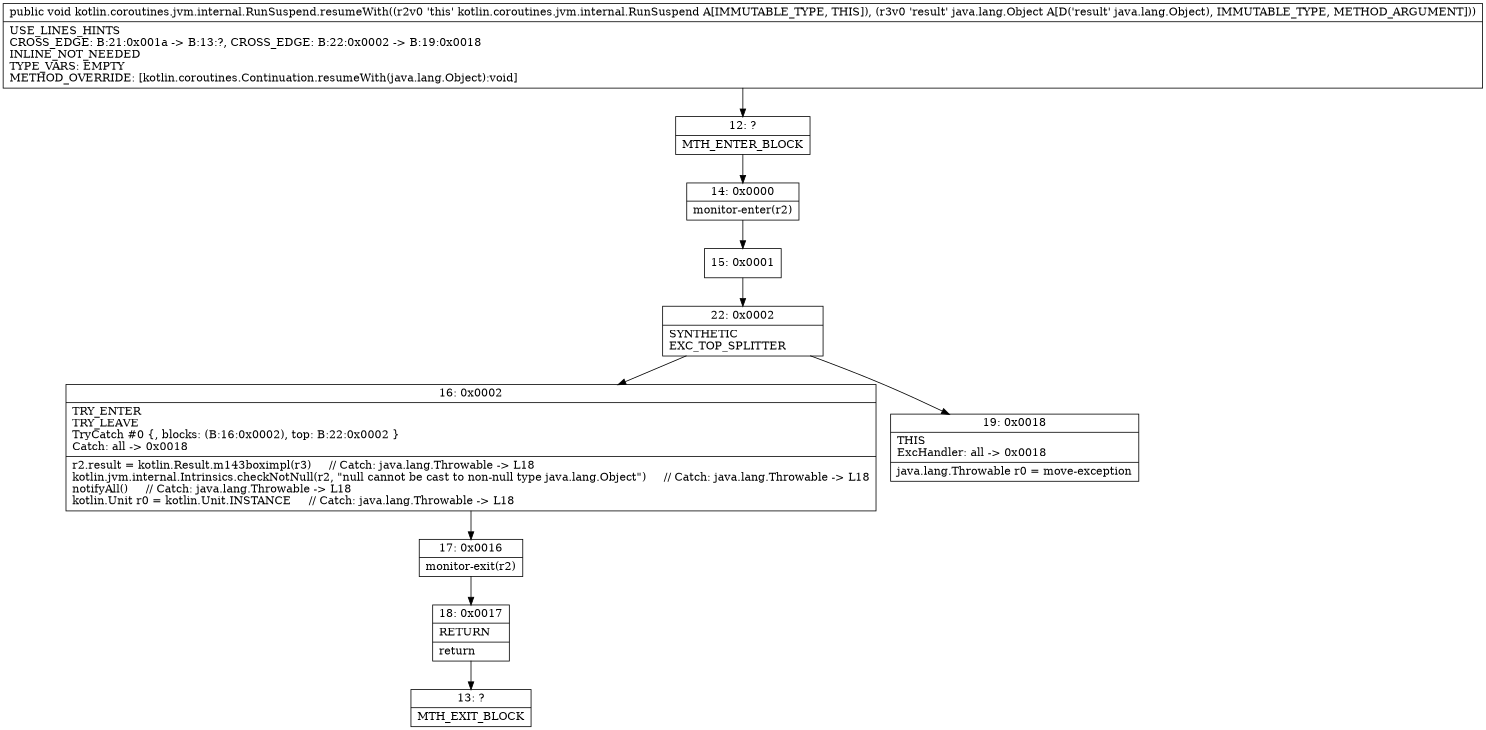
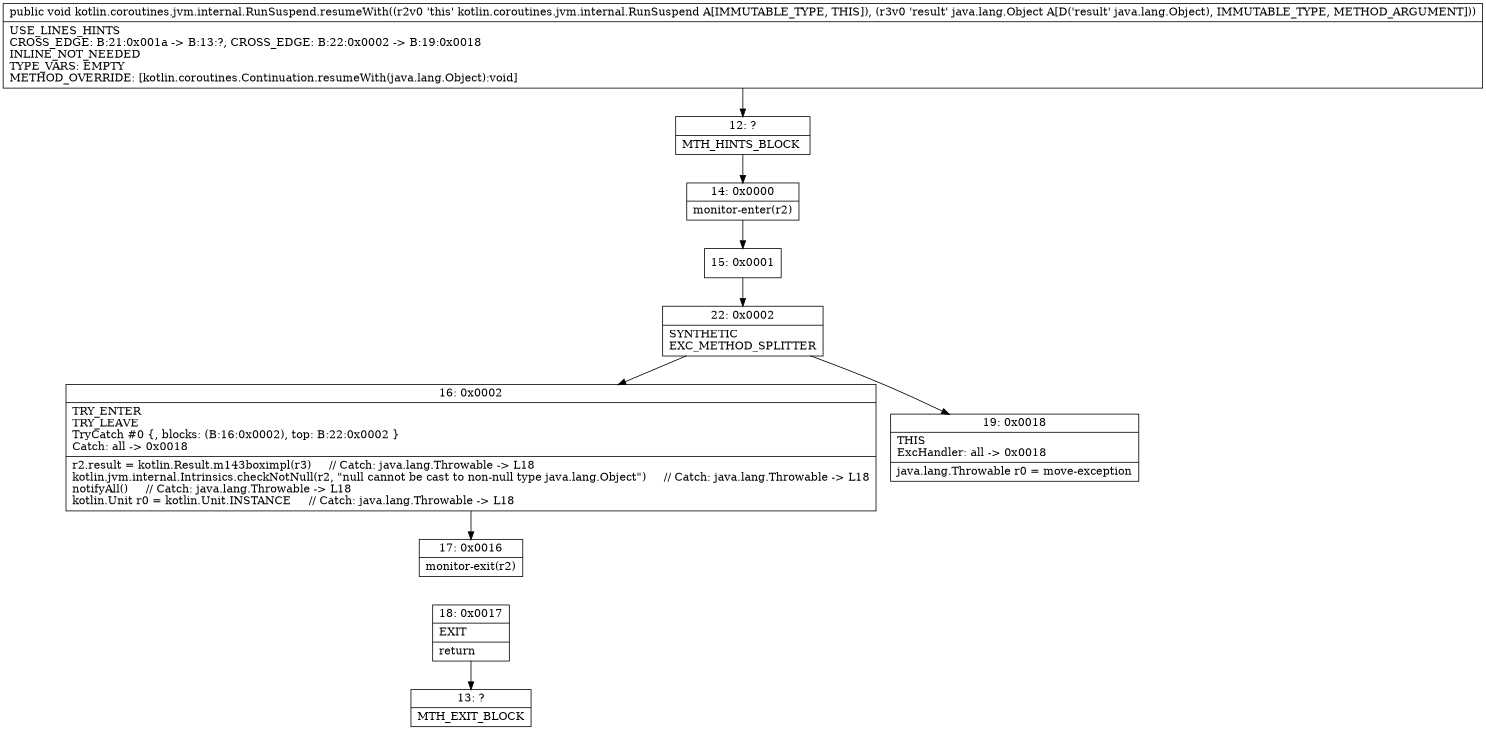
node "12: ?": text "MTH_ENTER_BLOCK" -> "MTH_HINTS_BLOCK"
node "22: 0x0002": text "EXC_TOP_SPLITTER" -> "EXC_METHOD_SPLITTER"
edge "17: 0x0016" -> "18: 0x0017": removed
node "18: 0x0017": text "RETURN" -> "EXIT"
